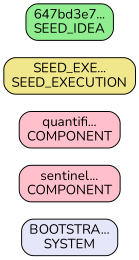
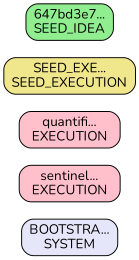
node "quantifi... COMPONENT": label "quantifi... COMPONENT" -> "quantifi... EXECUTION"
node "sentinel... COMPONENT": label "sentinel... COMPONENT" -> "sentinel... EXECUTION"
